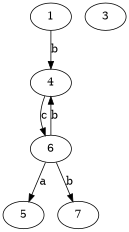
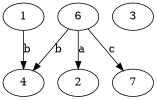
edge "4" -> "6": removed, label "c"
edge "6" -> "7": label "b" -> "c"
node "5": label "5" -> "2"
